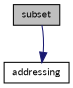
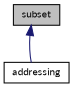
edge "subset" -> "addressing": reversed
